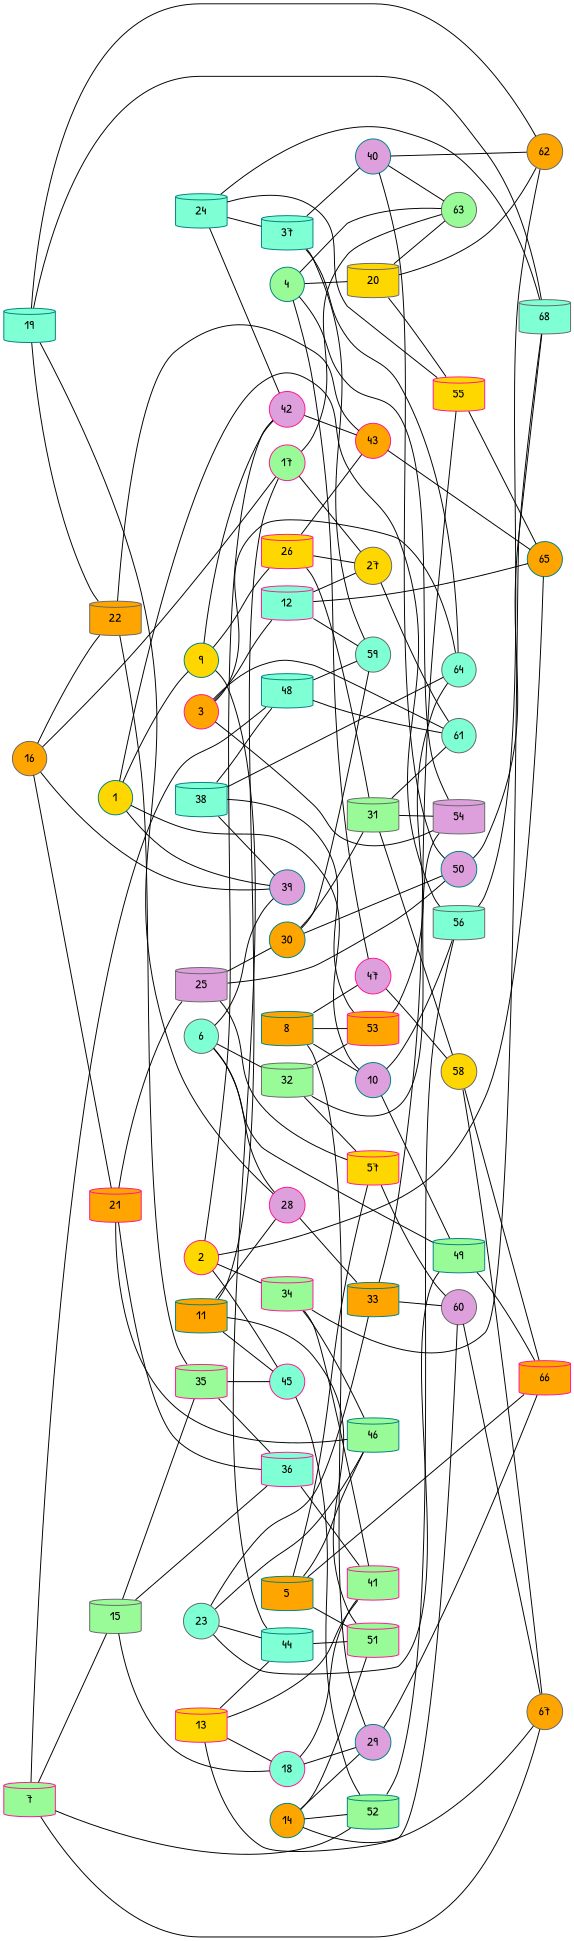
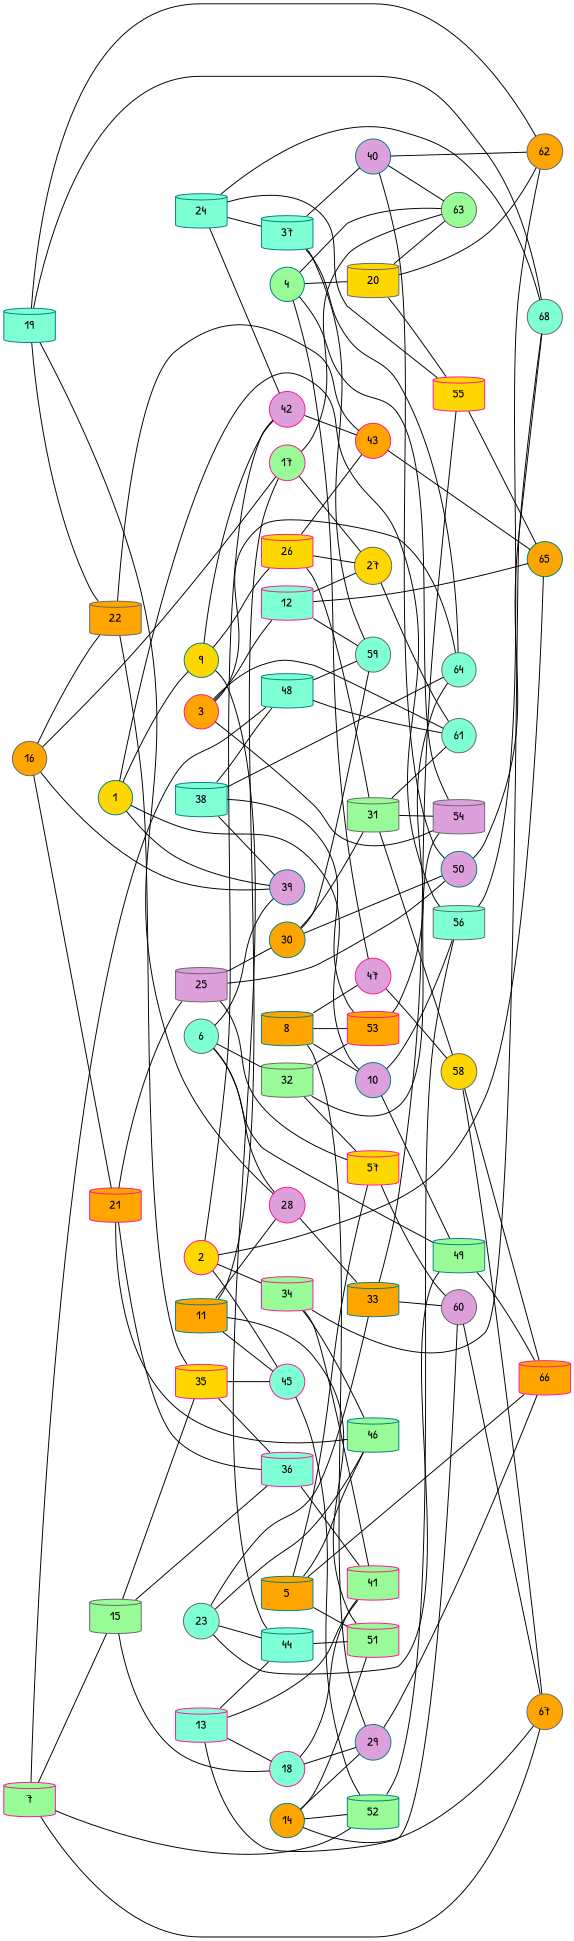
node "68": shape cylinder -> circle
node "35": fillcolor palegreen -> gold
node "13": fillcolor gold -> aquamarine
